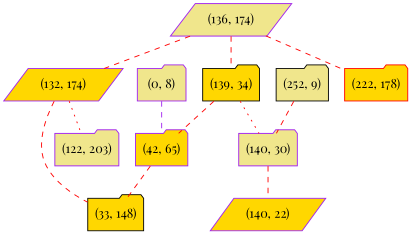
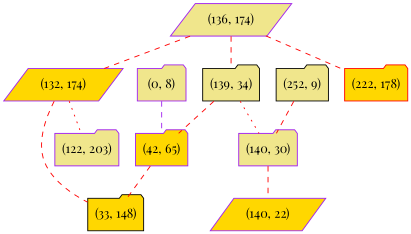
node "(139, 34)": fillcolor gold -> khaki
